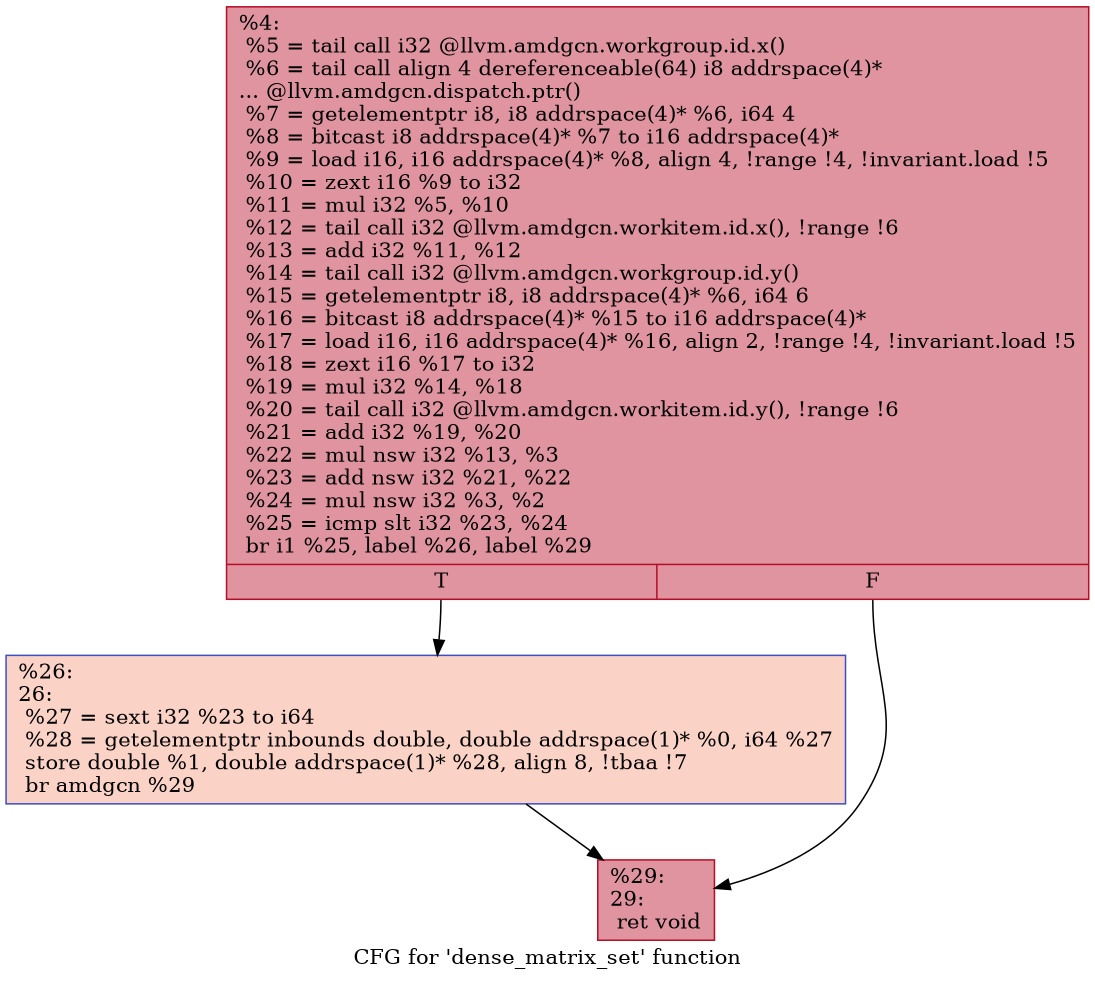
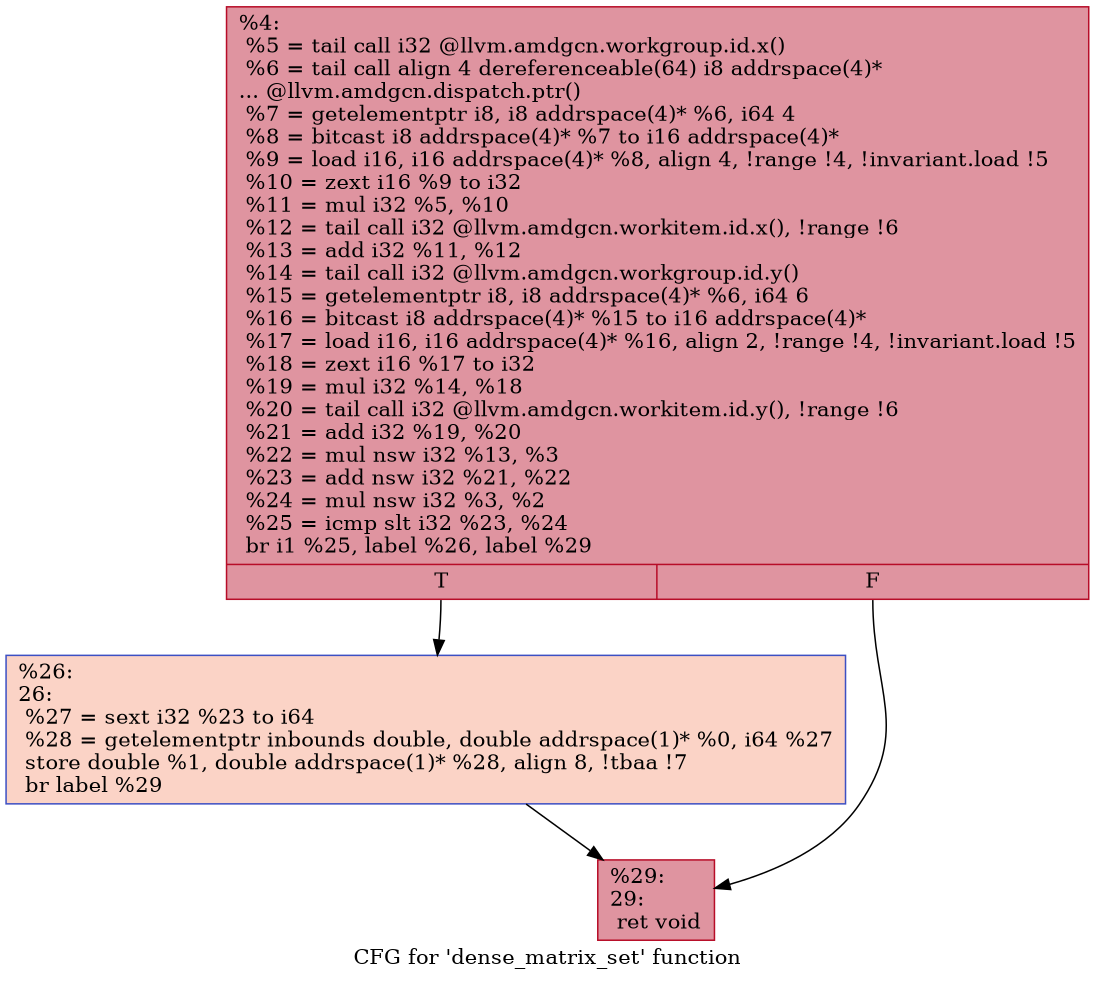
node "%26:": text "br amdgcn %29" -> "br label %29"
